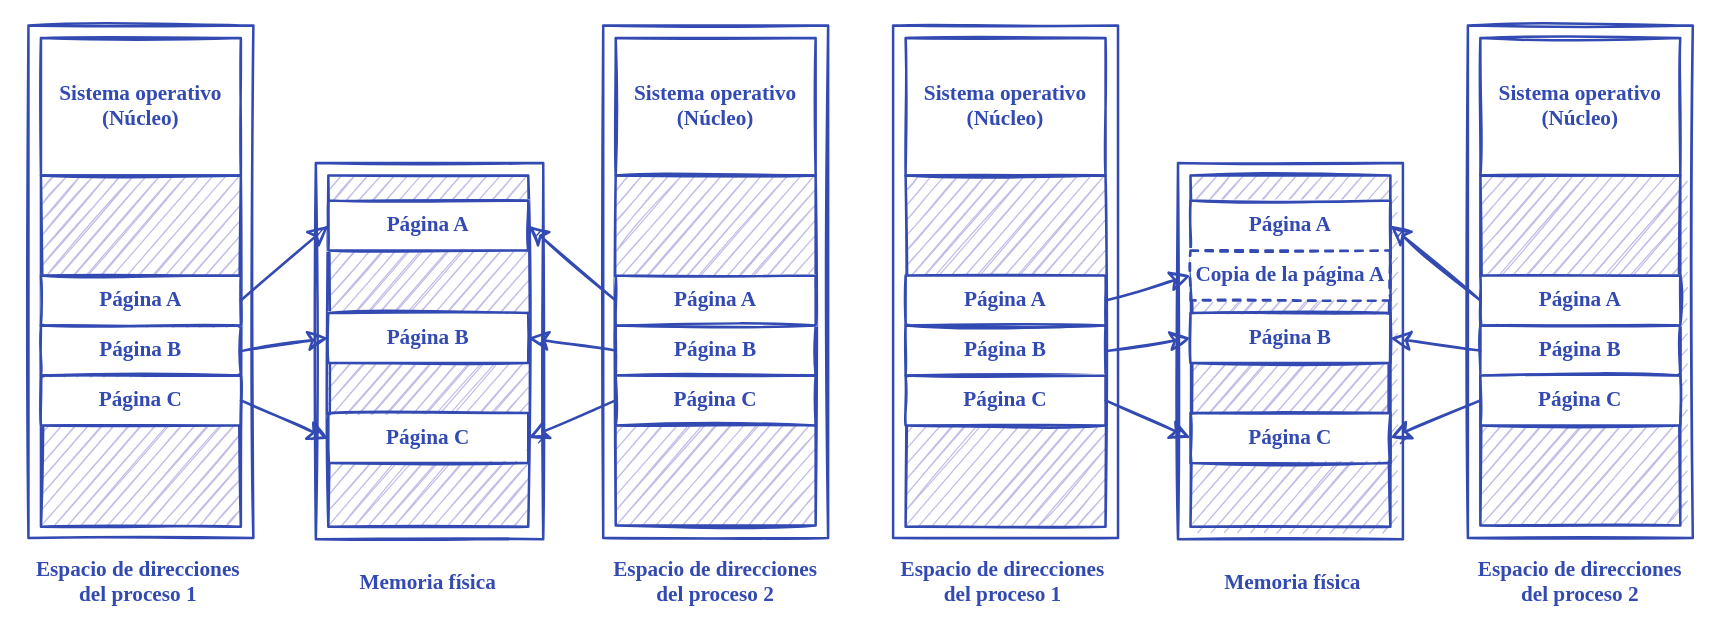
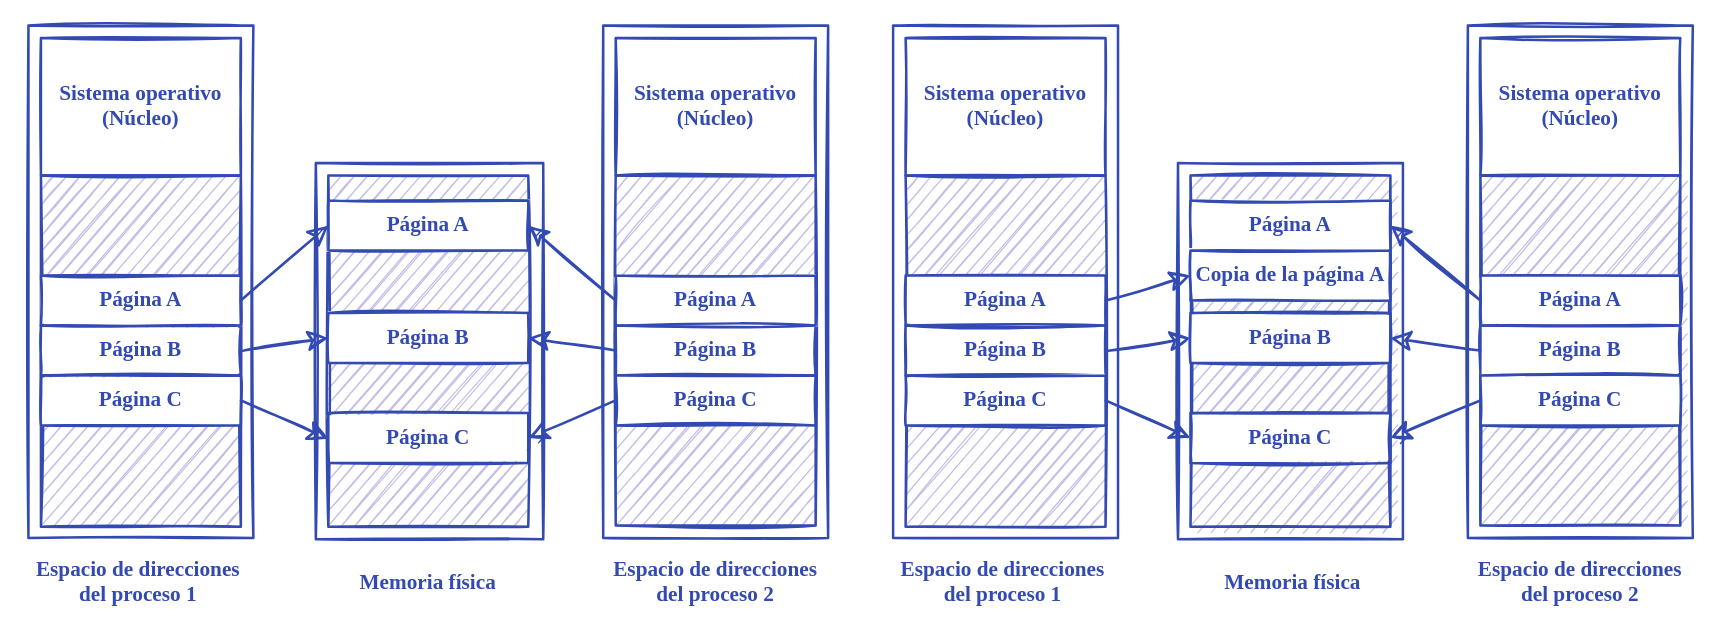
node "Copia de la página A": style dashed -> solid
